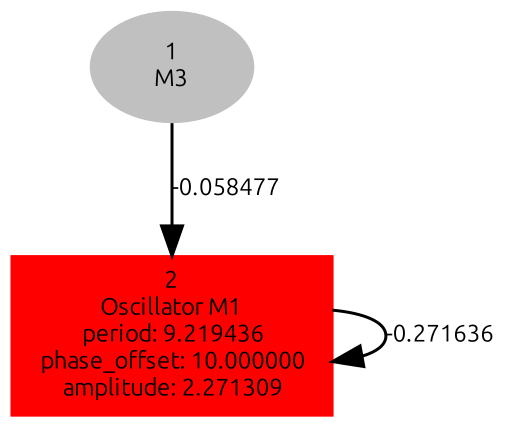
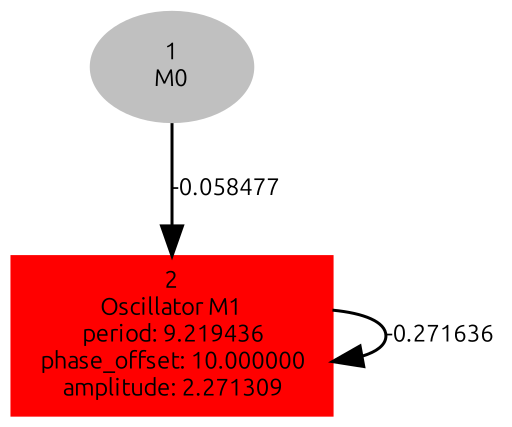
node "1": text "M3" -> "M0"
